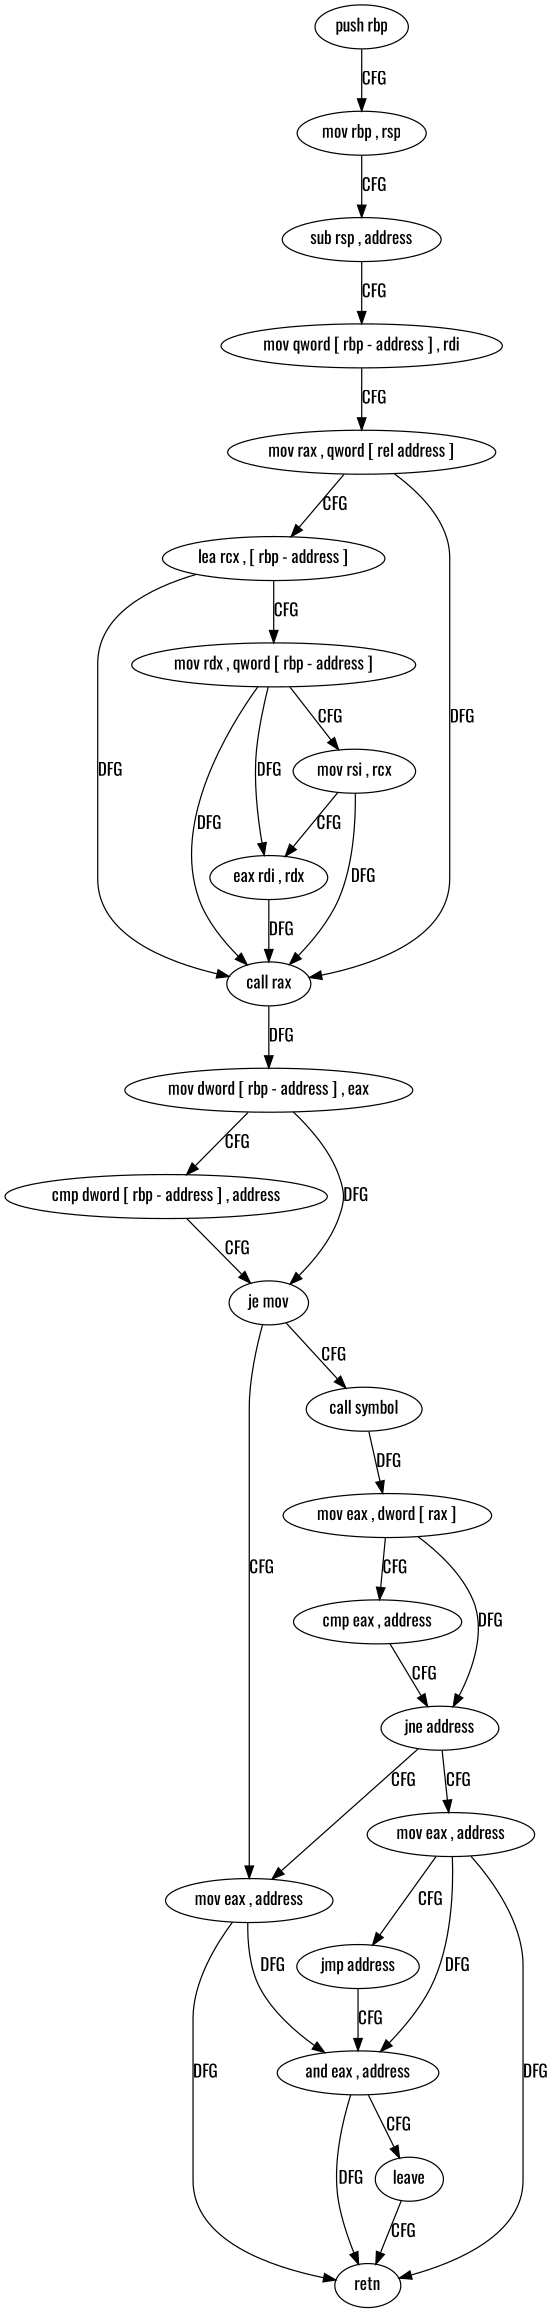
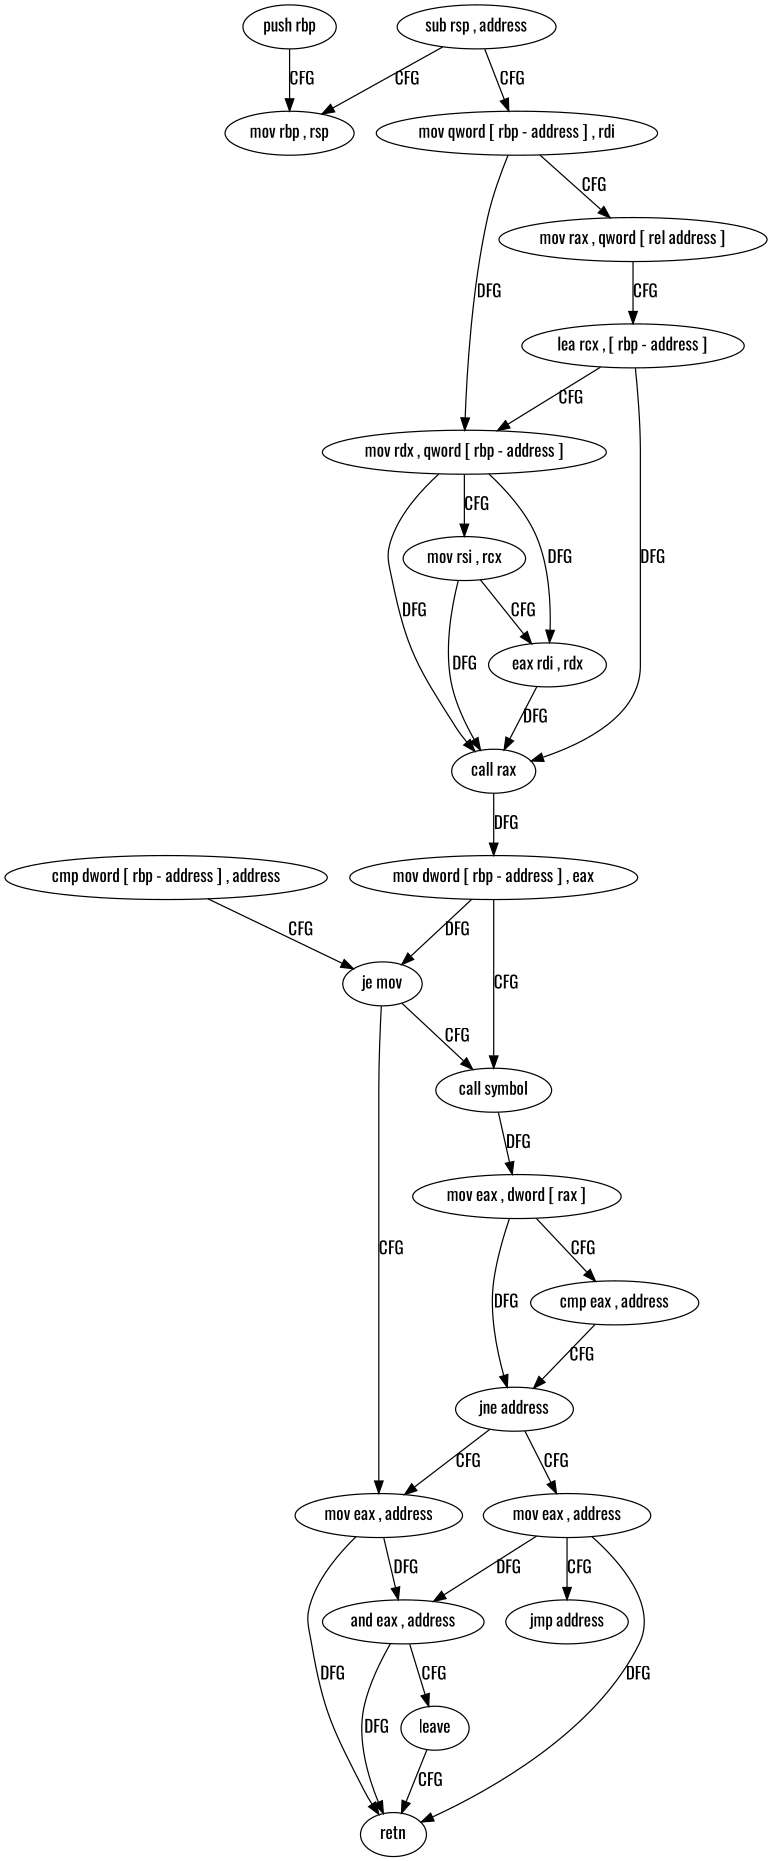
edge "mov rbp , rsp" -> "sub rsp , address": reversed
edge "mov qword [ rbp - address ] , rdi" -> "mov rdx , qword [ rbp - address ]": added, label "DFG"
edge "mov rax , qword [ rel address ]" -> "call rax": removed, label "DFG"
edge "mov dword [ rbp - address ] , eax" -> "cmp dword [ rbp - address ] , address": now "mov dword [ rbp - address ] , eax" -> "call symbol"
edge "jmp address" -> "and eax , address": removed, label "CFG"
